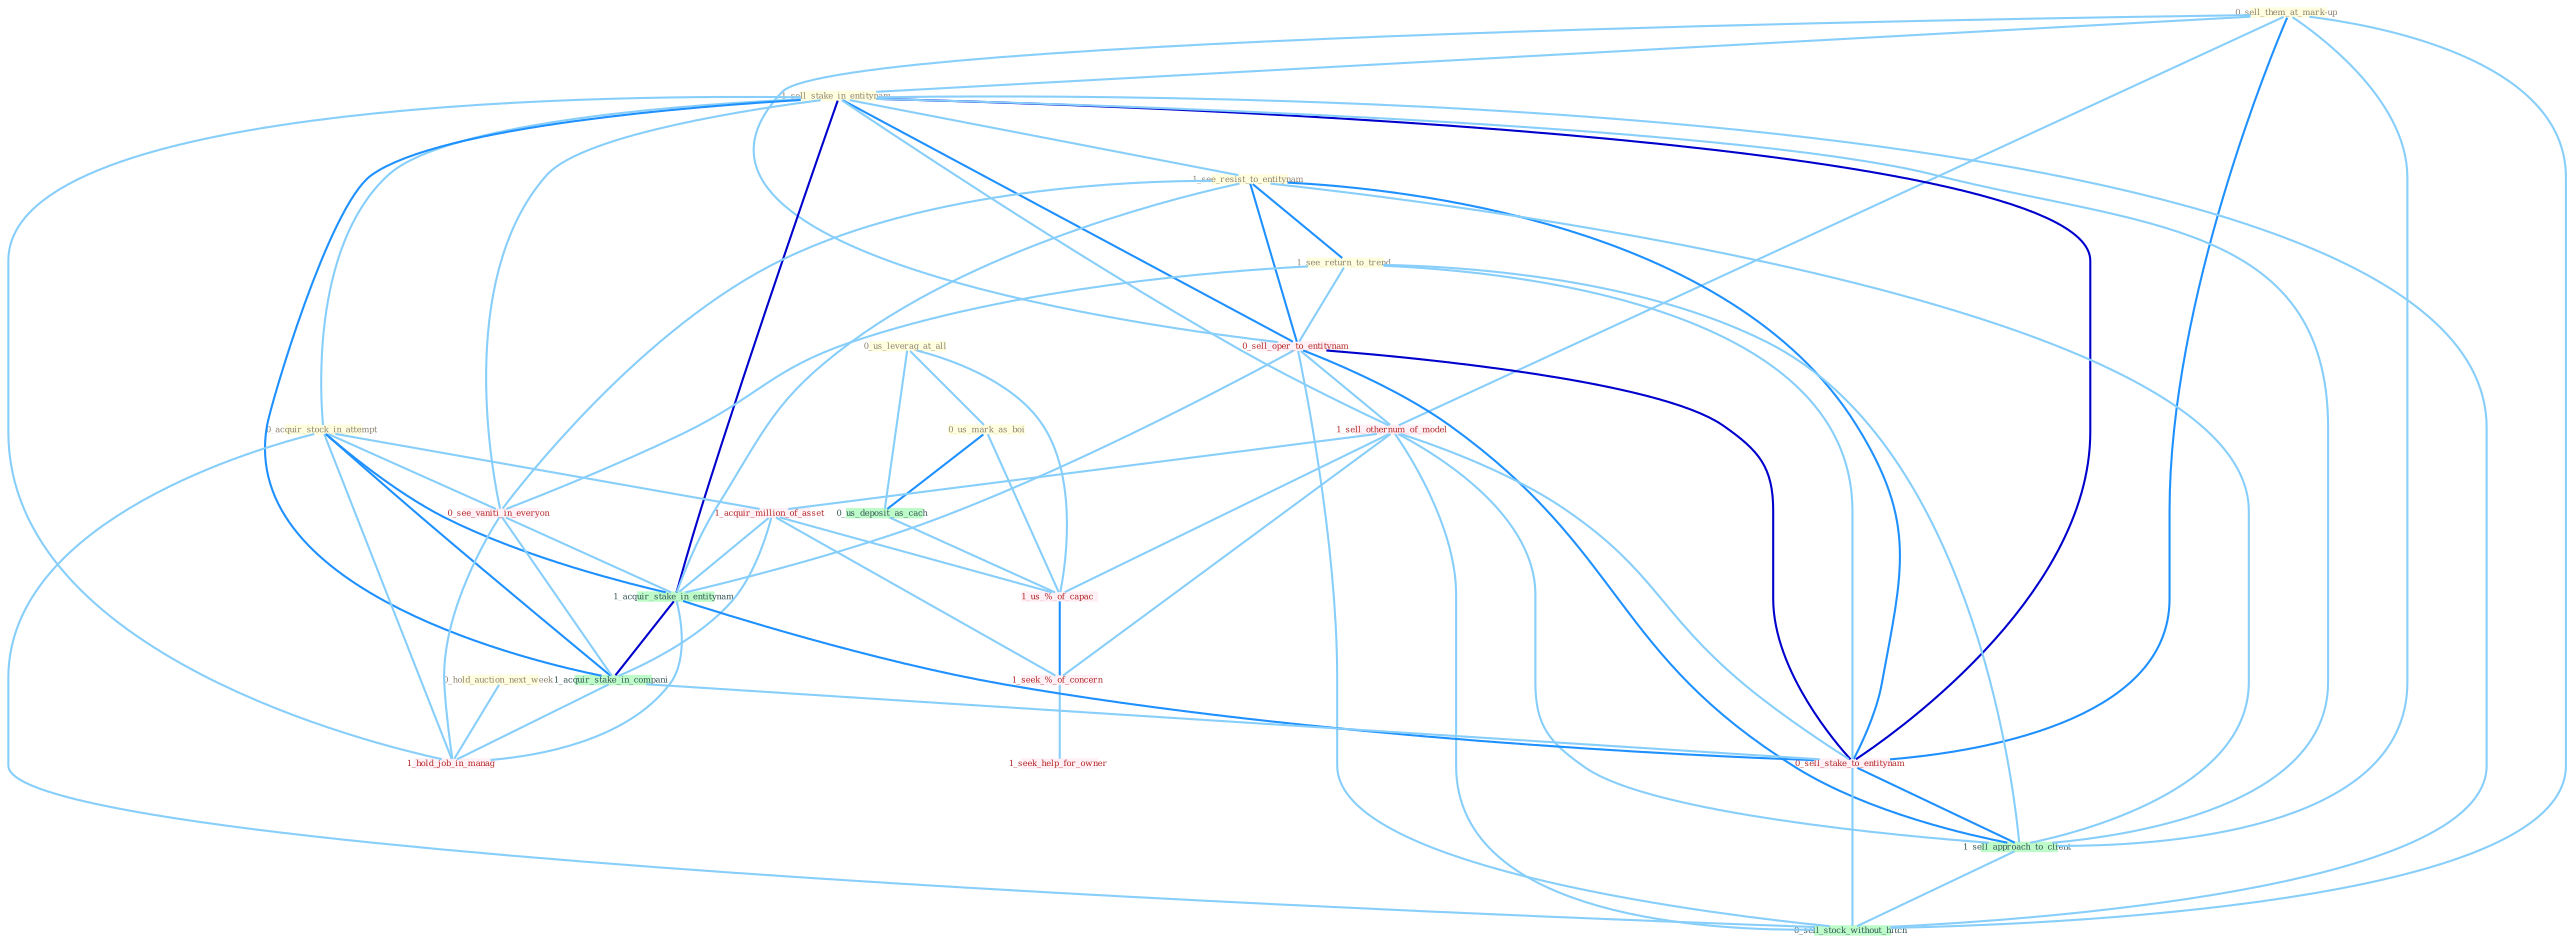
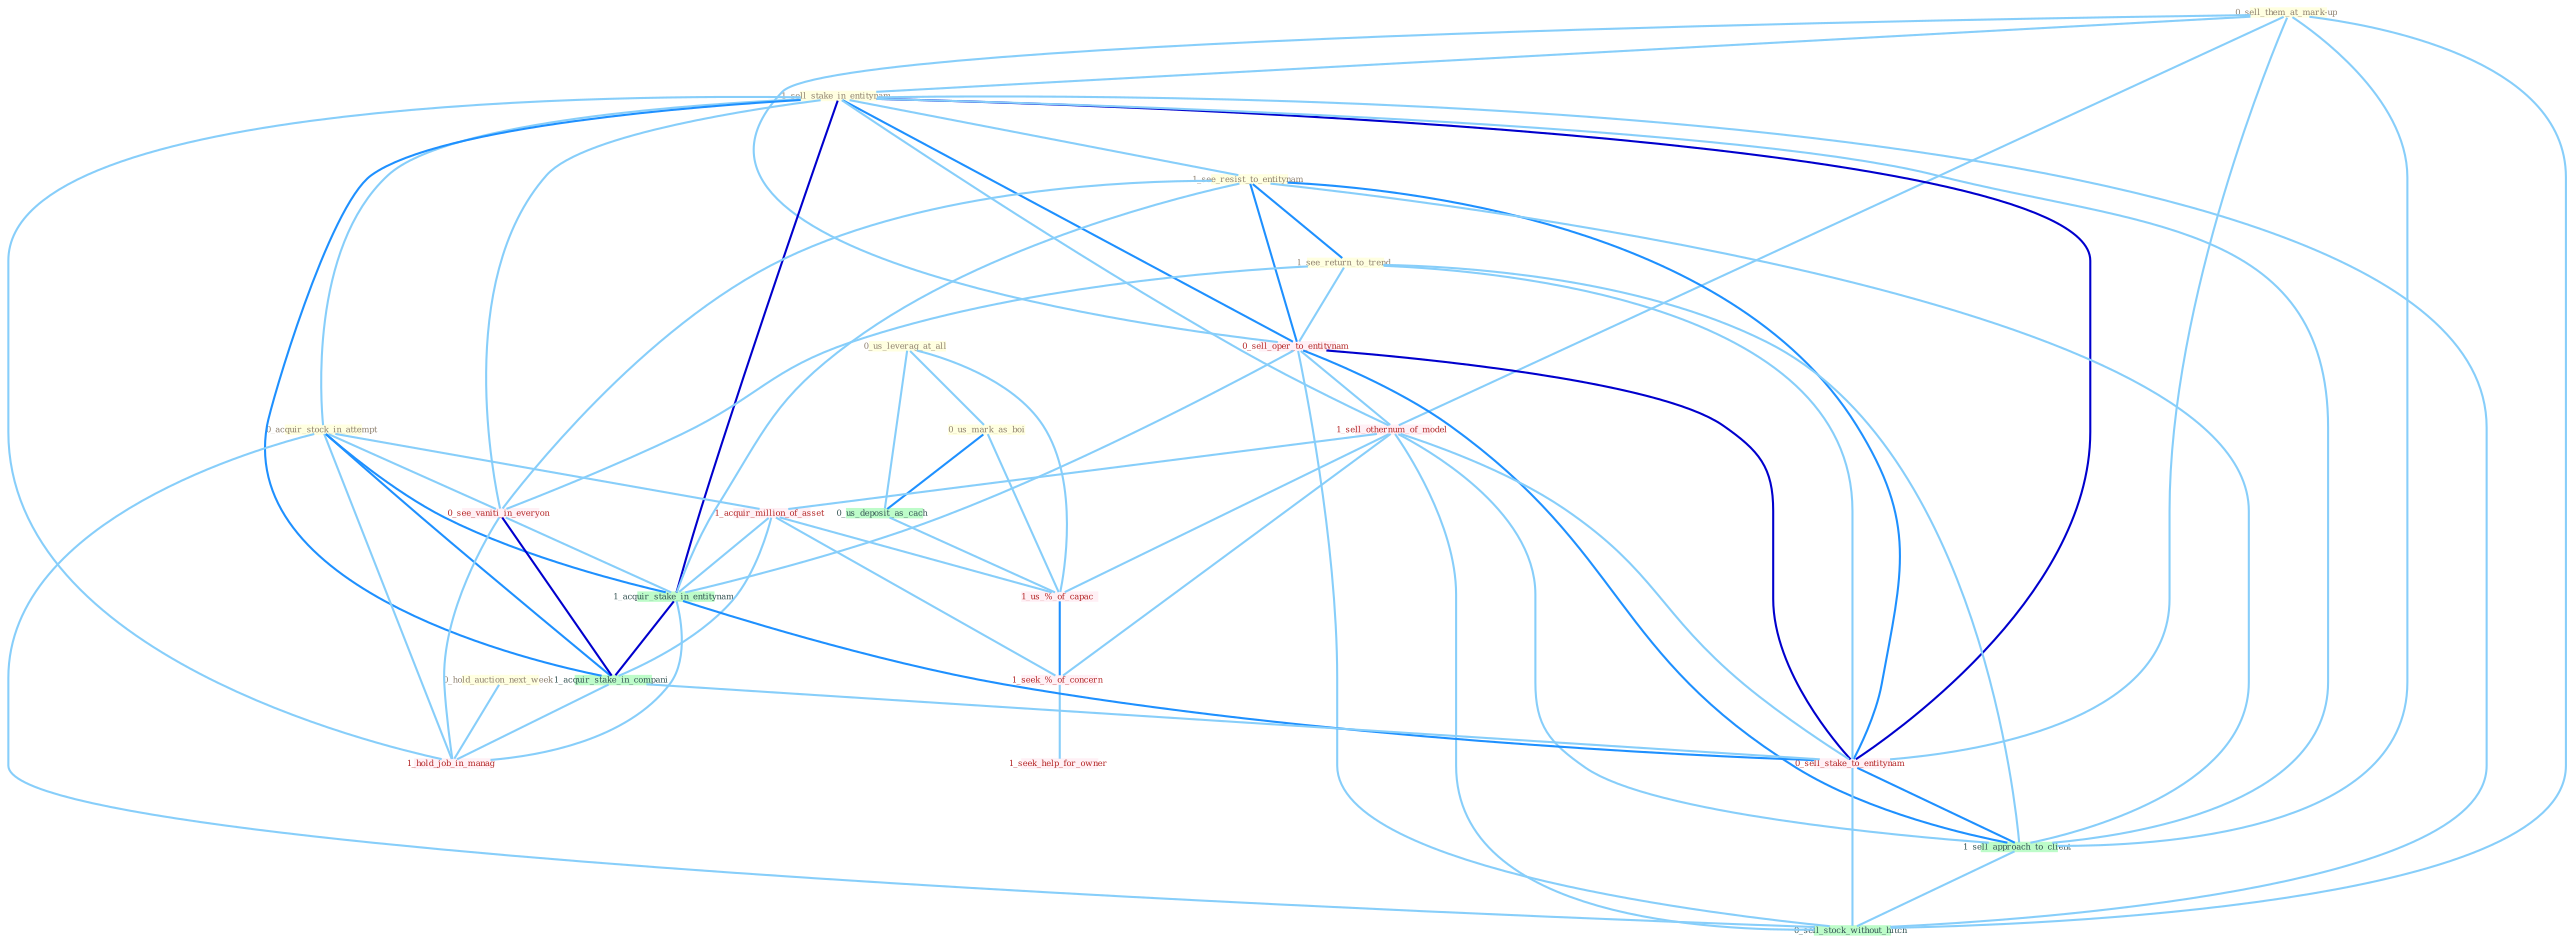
edge "0_sell_them_at_mark-up" -- "0_sell_stake_to_entitynam": color #1e90ff -> #87cefa
edge "0_see_vaniti_in_everyon" -- "1_acquir_stake_in_compani": color #87cefa -> #0000cd
